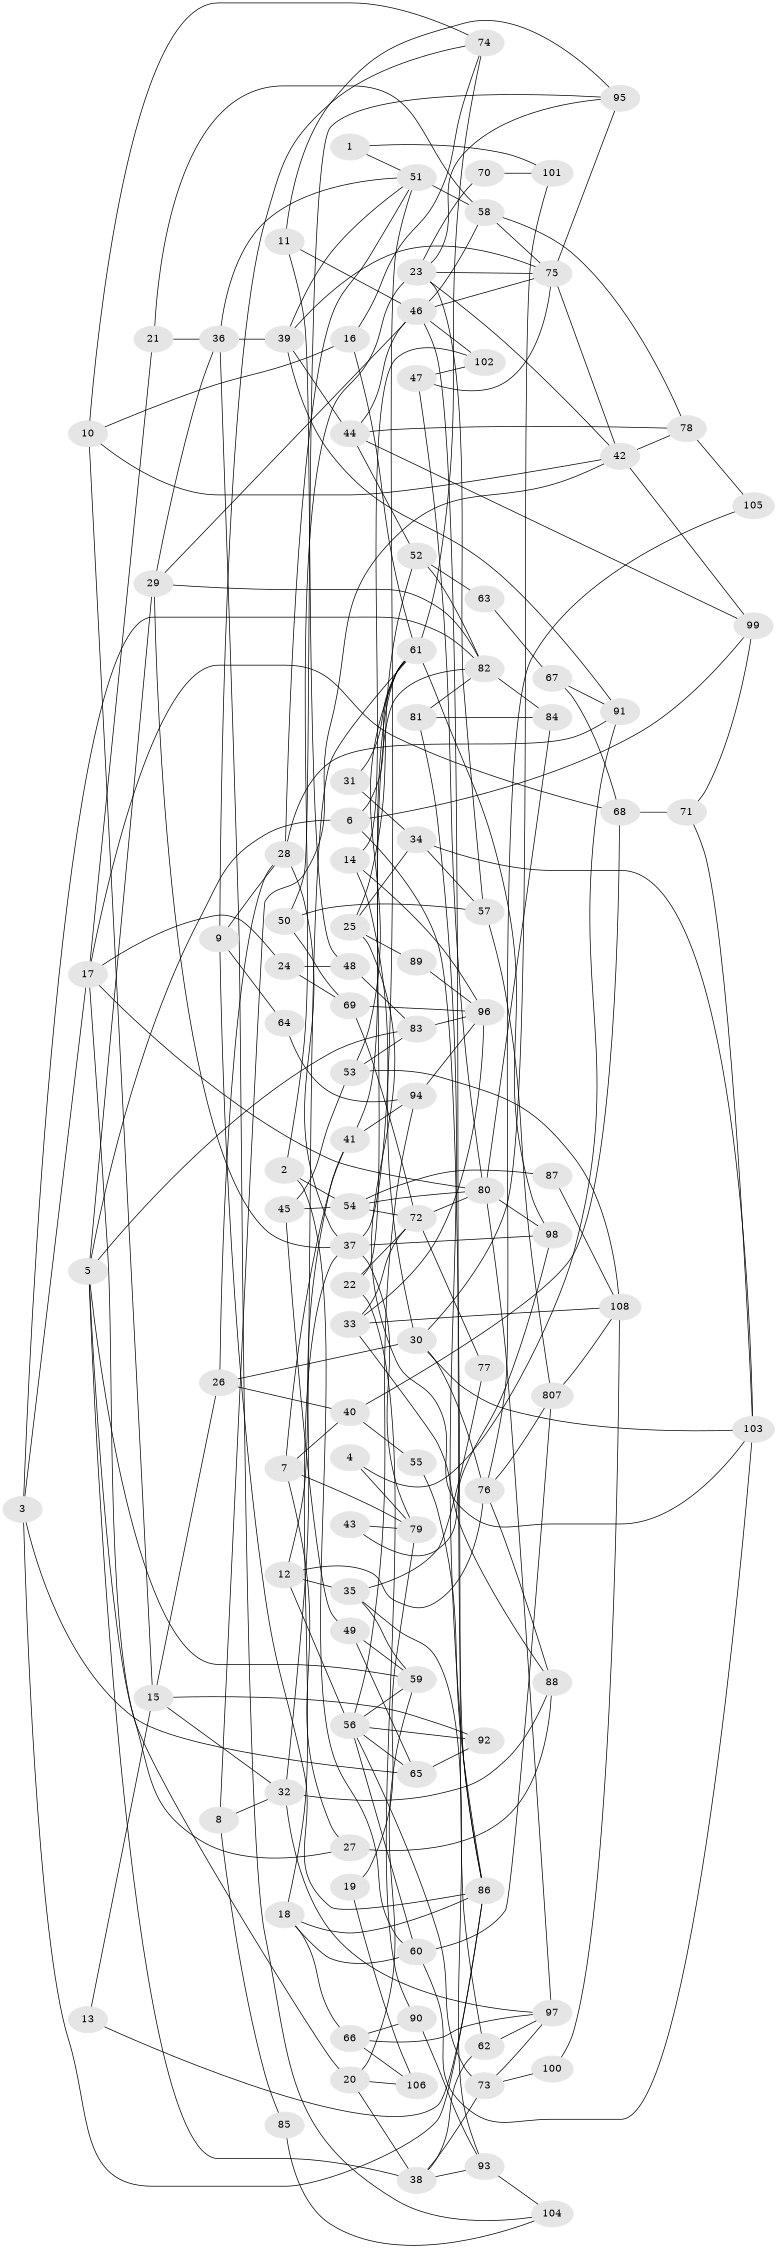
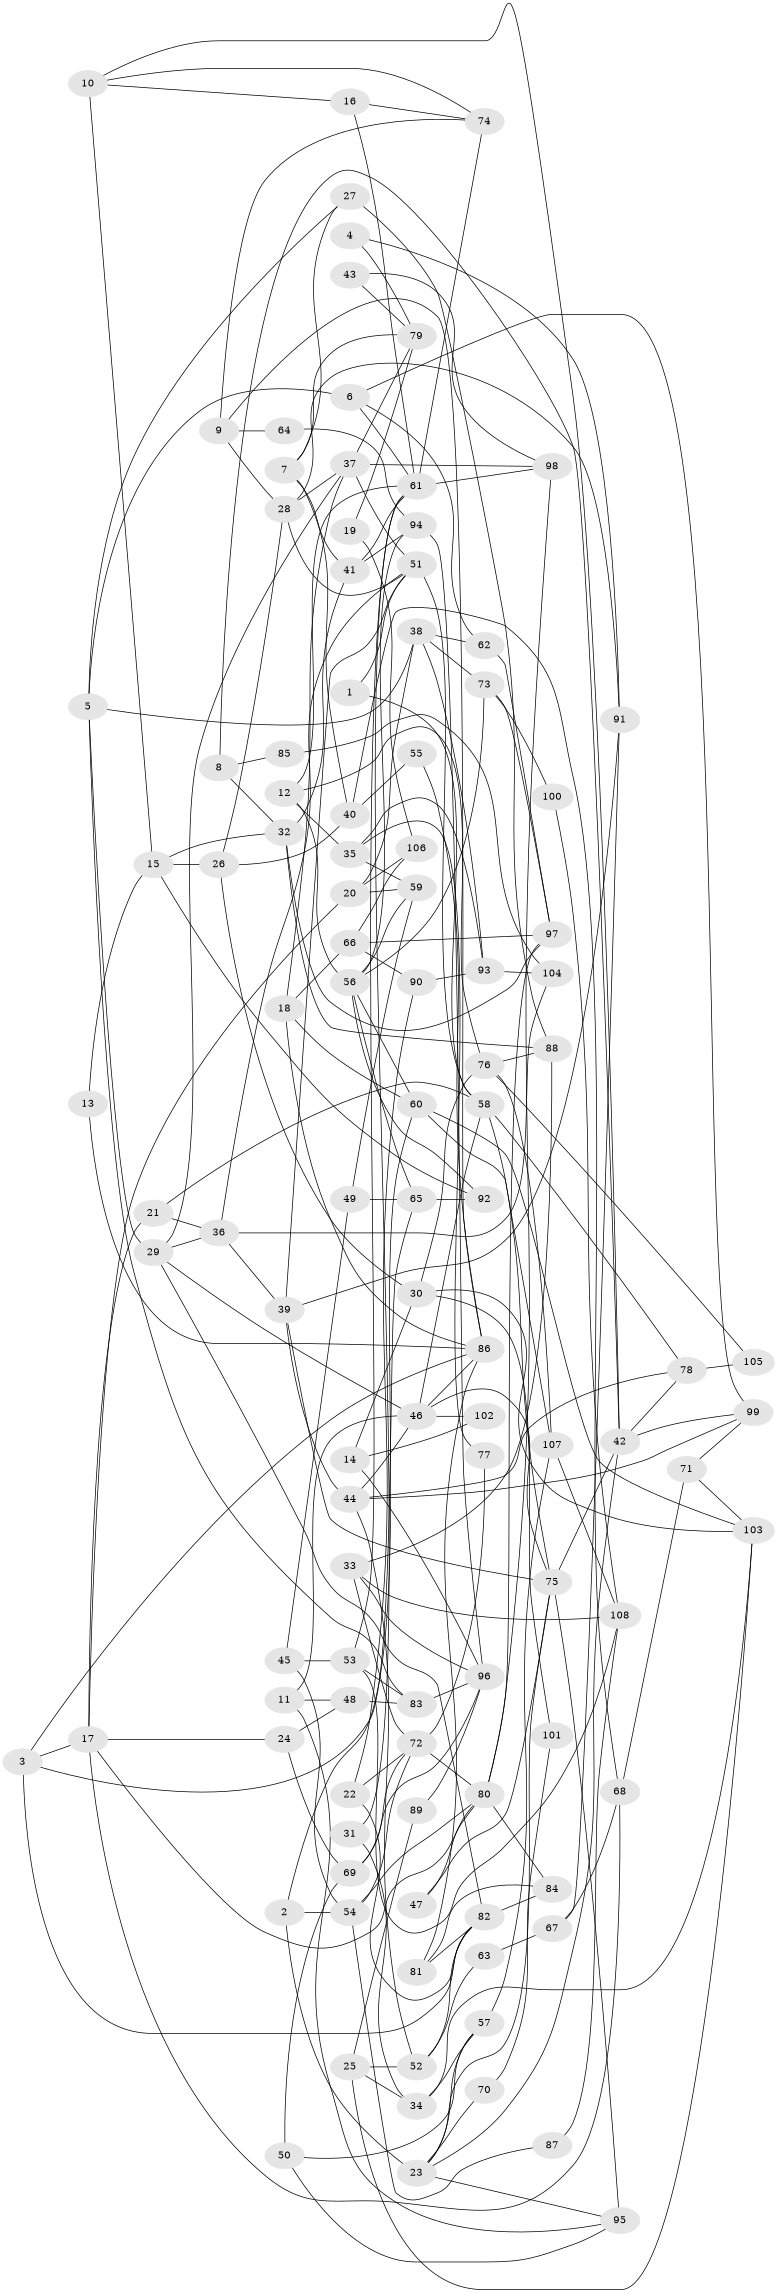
edge "1" -- "101": now "1" -- "58"
edge "102" -- "47": removed
node "807": label "807" -> "107"
edge "5" -- "59": removed
